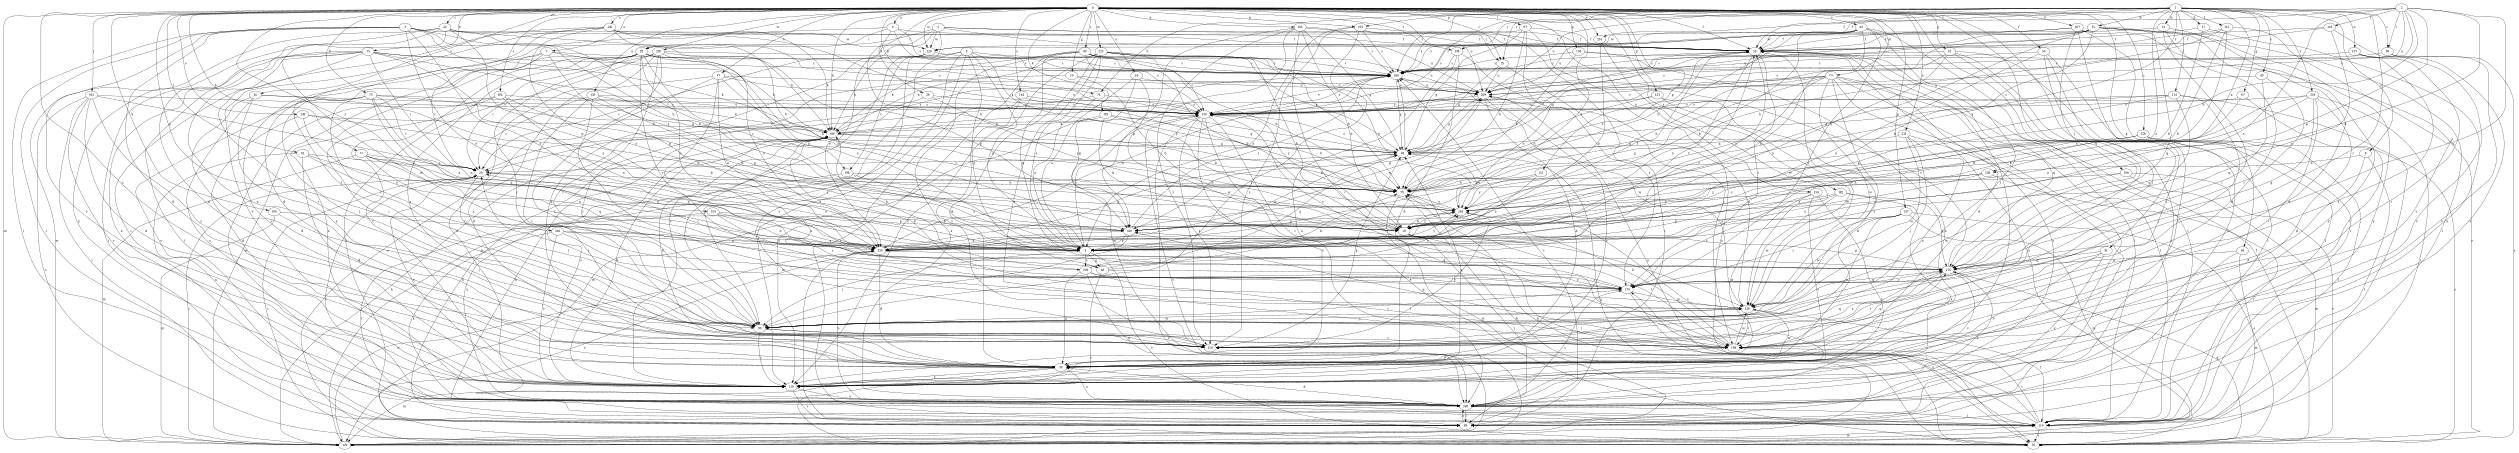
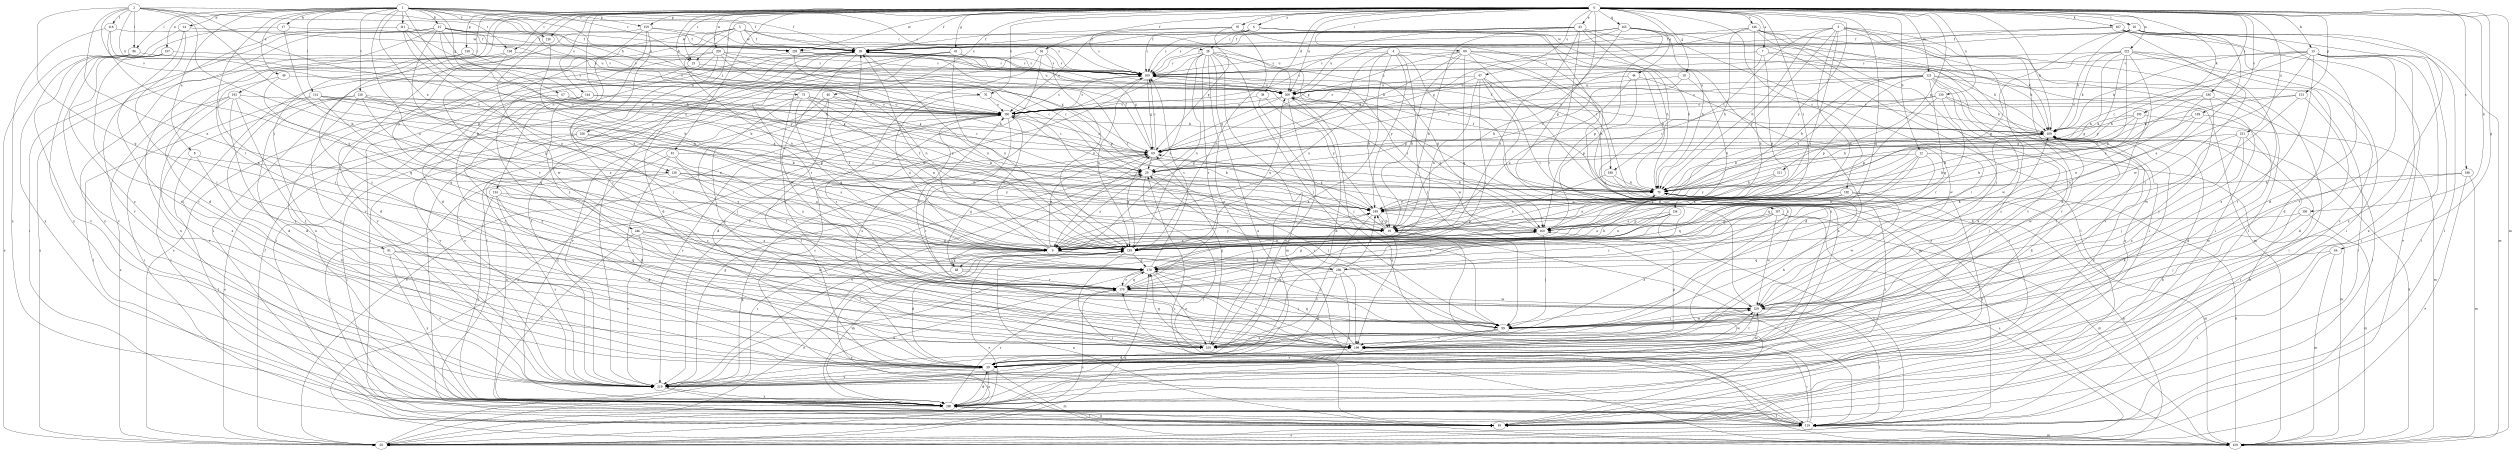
edge "160" -> "209": reversed
edge "7" -> "99": removed, label "j"
